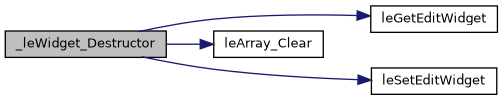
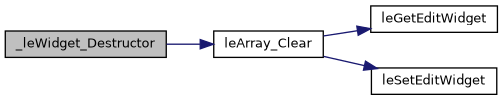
edge "_leWidget_Destructor" -> "leGetEditWidget": now "leArray_Clear" -> "leGetEditWidget"
edge "_leWidget_Destructor" -> "leSetEditWidget": now "leArray_Clear" -> "leSetEditWidget"
